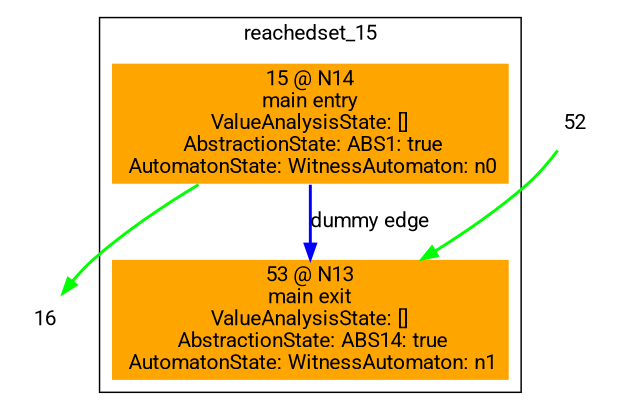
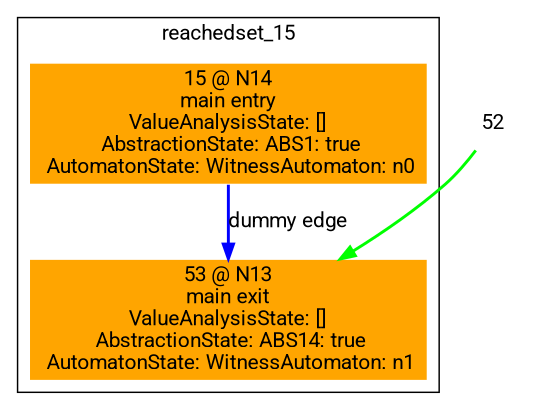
node "16": removed
